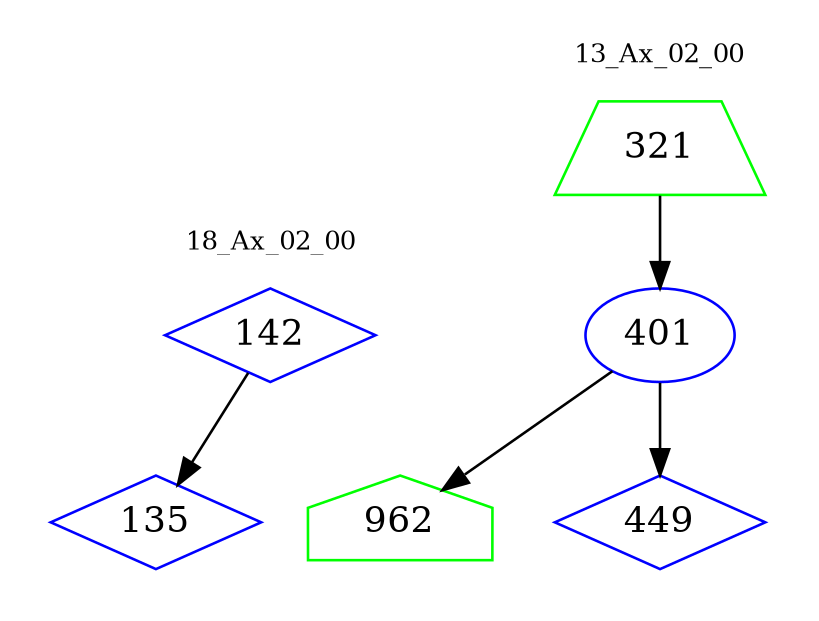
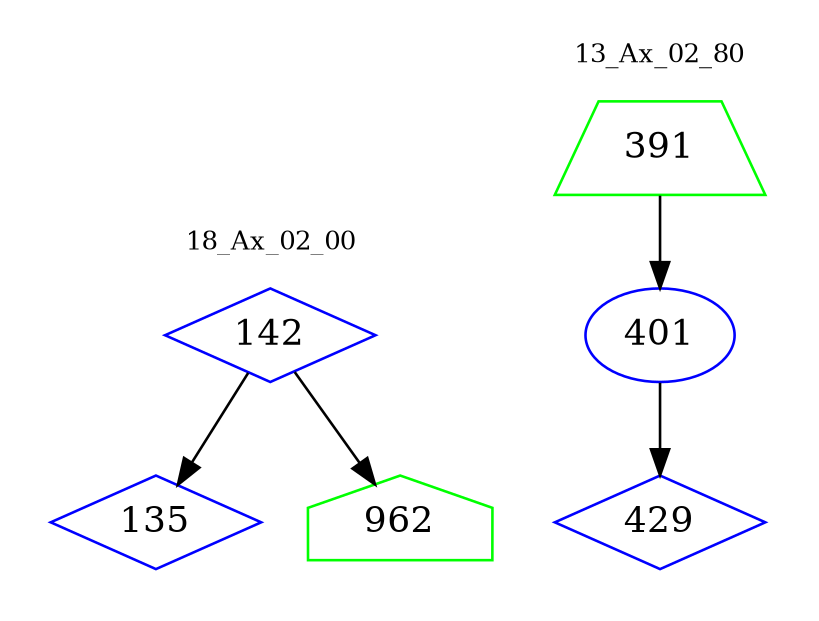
cluster "13_Ax_02_00": label "13_Ax_02_00" -> "13_Ax_02_80"
node "321": label "321" -> "391"
edge "401" -> "962": now "142" -> "962"
node "449": label "449" -> "429"
